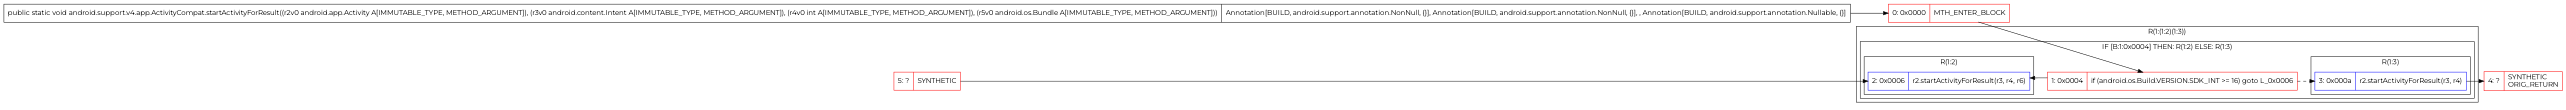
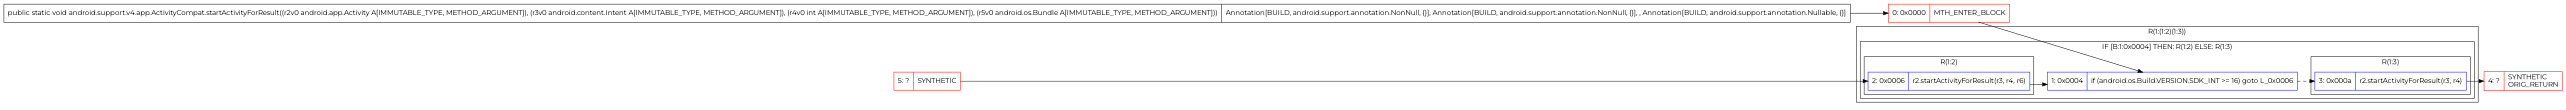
edge "1: 0x0004" -> "2: 0x0006": reversed
node "1: 0x0004": color red -> blue
